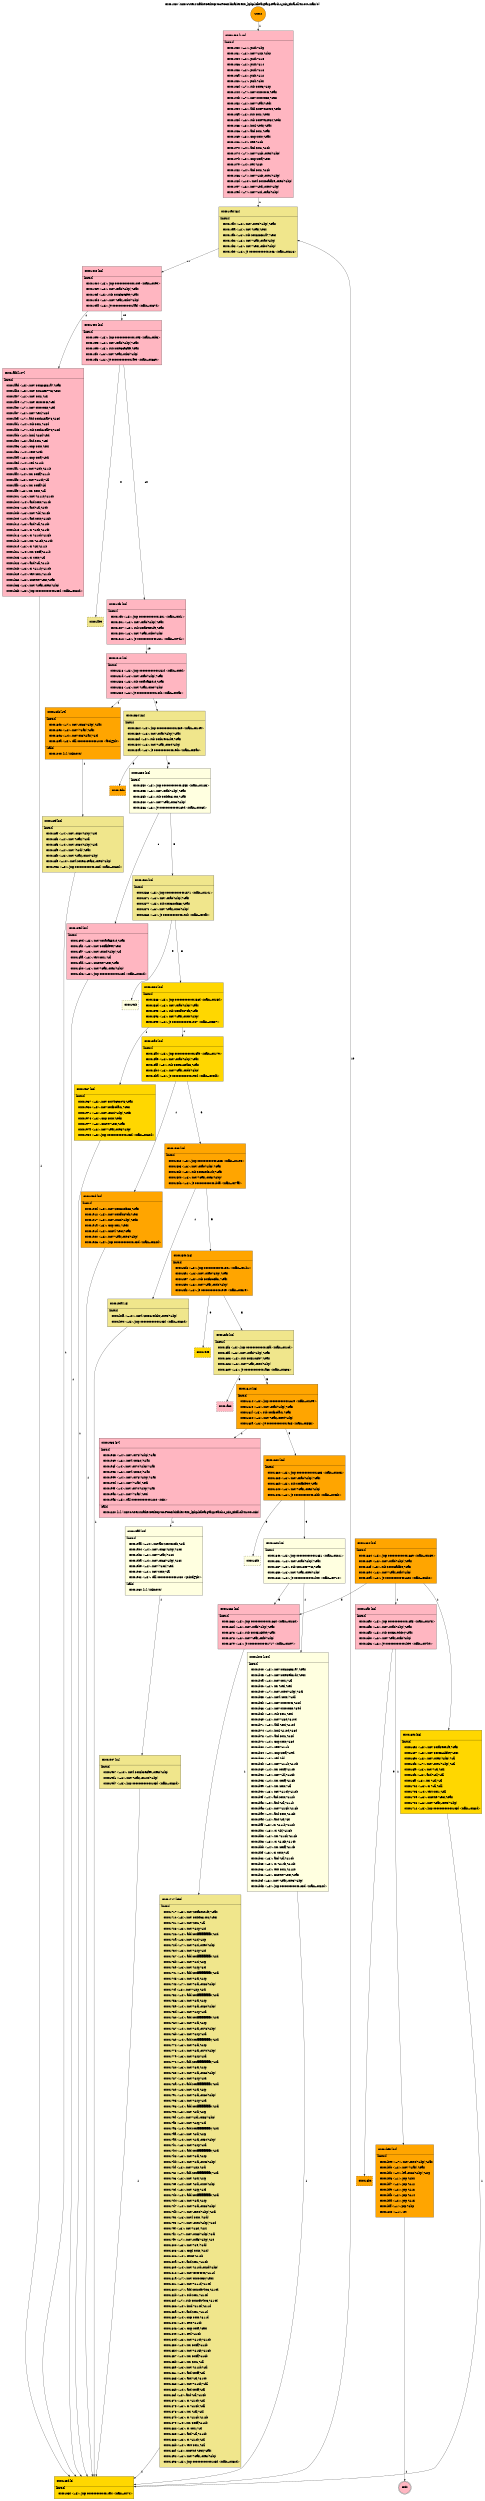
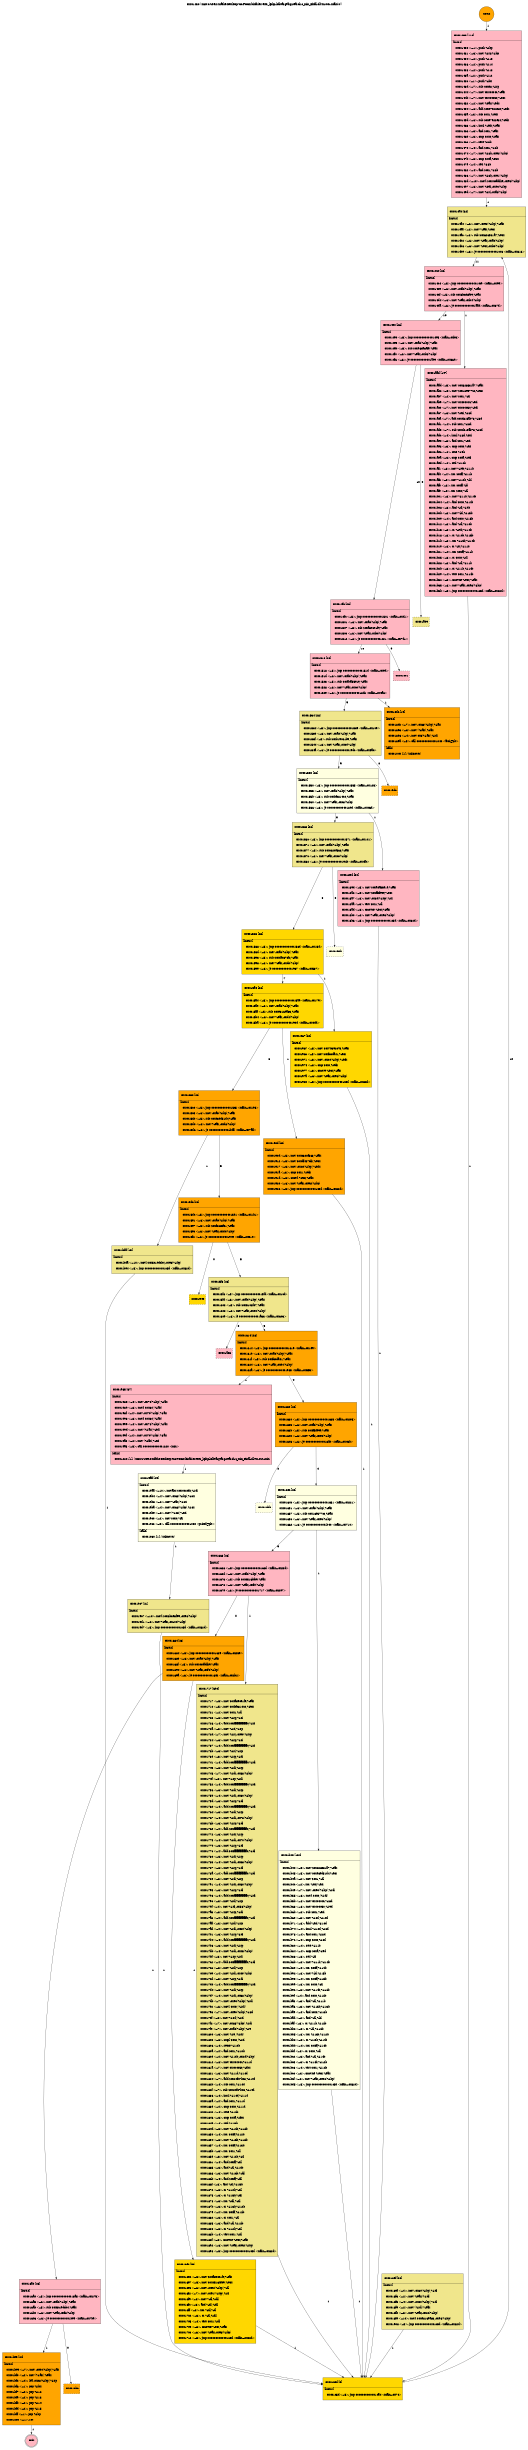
node "0x401c01": added
edge "0x4018dc [19]" -> "0x4018ef [30]": removed, label "1"
edge "0x401684 [28]" -> "0x401668 [28]": reversed
